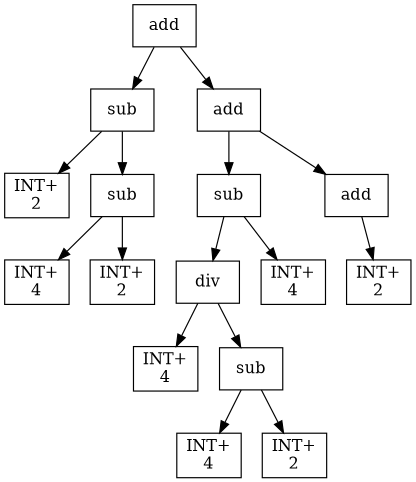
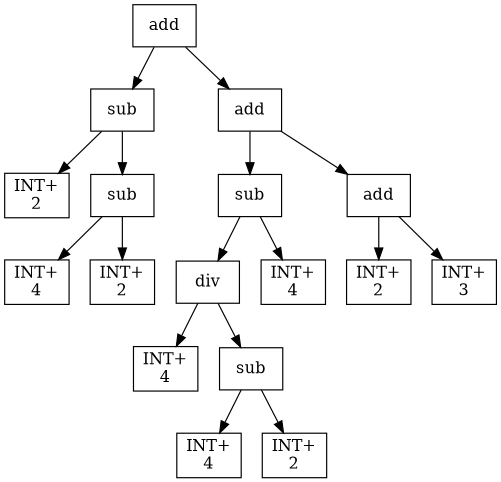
node "INT+ 3": added
